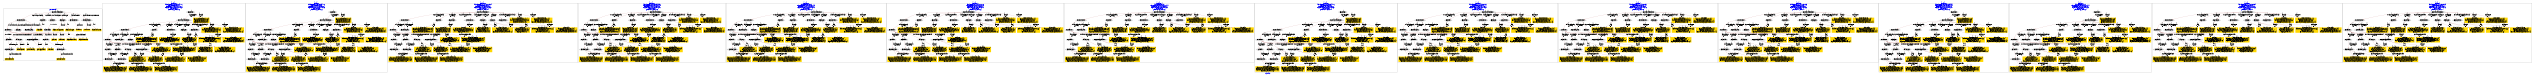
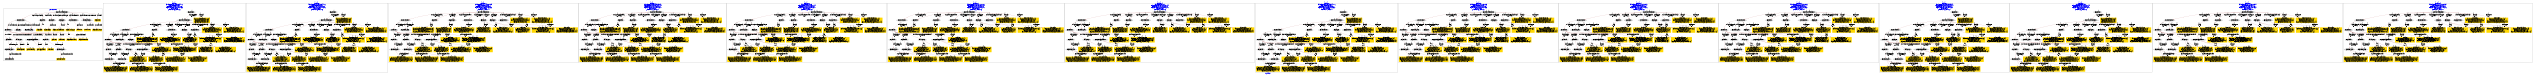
cluster "1-correct model": label "1-correct model" -> "1-correct correct"
node "Object_URI": added
edge "E30_Right1" -> "Object Rights": label "P100i_died_in" -> "P3_has_note"
edge "E40_Legal_Body1" -> "Museum URI": label "classLink" -> "P102_has_title"
edge "E40_Legal_Body1" -> "Object Link Source": label "label" -> "P102_has_title"
node "Object Rights": fillcolor lightgray -> gold
node "Object Work Type URI": label "Object Work Type URI" -> "Object Work Death URI"
node "Artist Death Date": fillcolor gold -> lightgray
